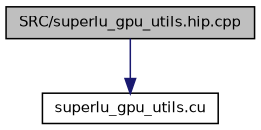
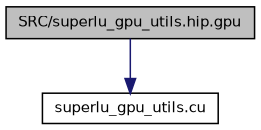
node "SRC/superlu_gpu_utils.hip.cpp": label "SRC/superlu_gpu_utils.hip.cpp" -> "SRC/superlu_gpu_utils.hip.gpu"
